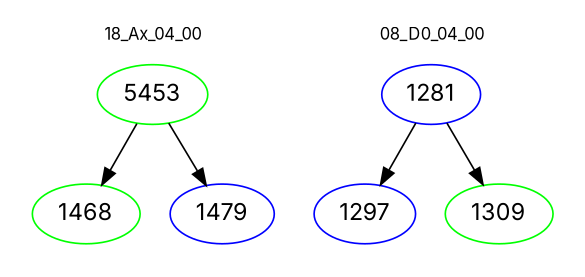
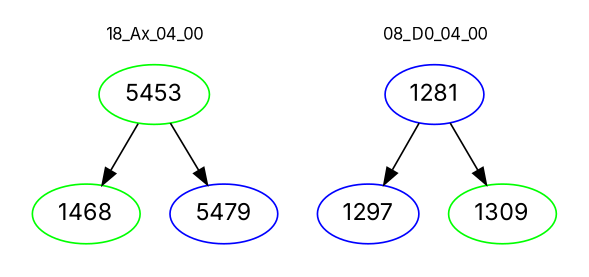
node "1479": label "1479" -> "5479"
